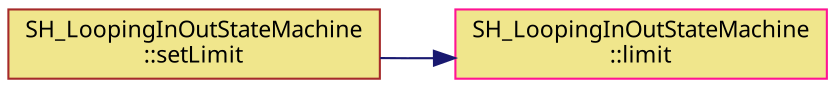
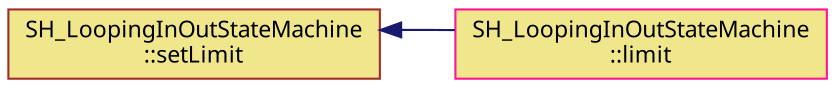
edge "SH_LoopingInOutStateMachine ::setLimit" -> "SH_LoopingInOutStateMachine ::limit": reversed
